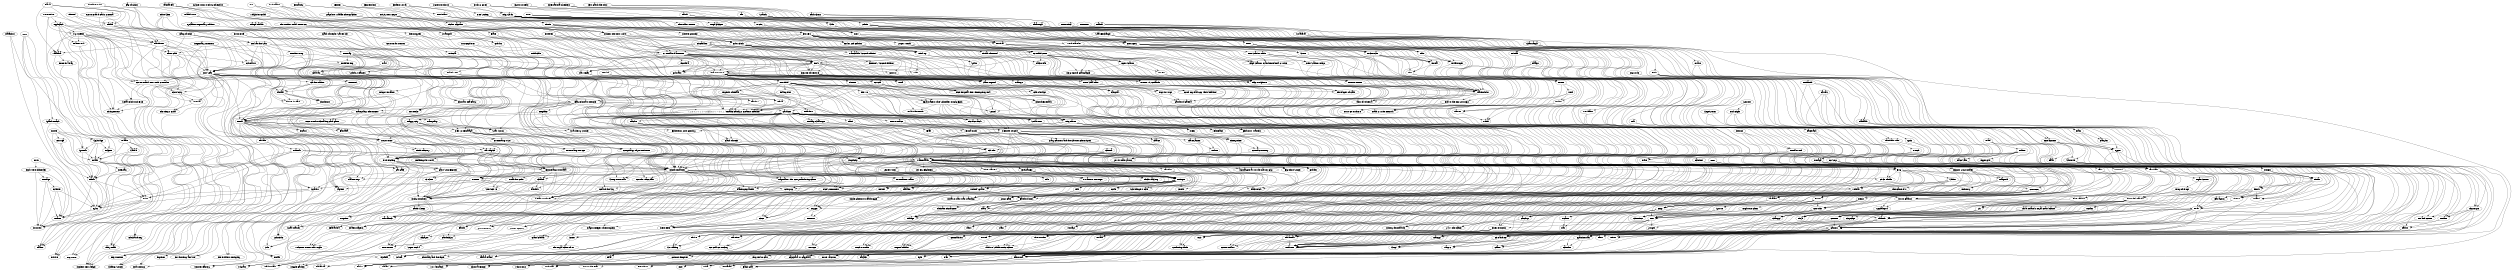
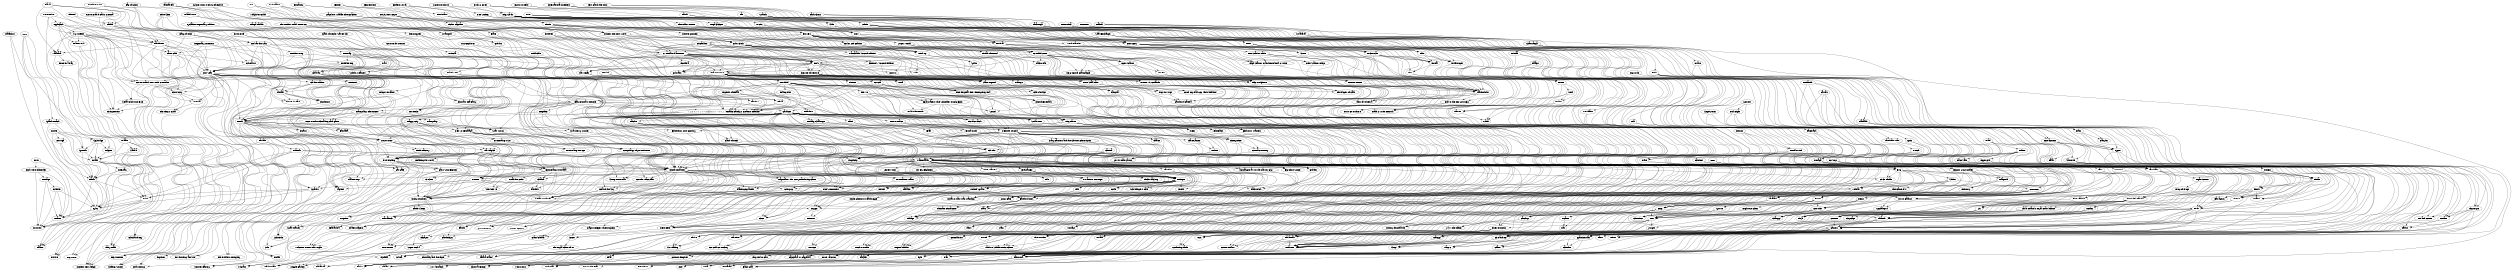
edge "Pook" -> "None Shall Pass!": added
edge "Get the MacGuffin" -> "Ice and the Sky": added
